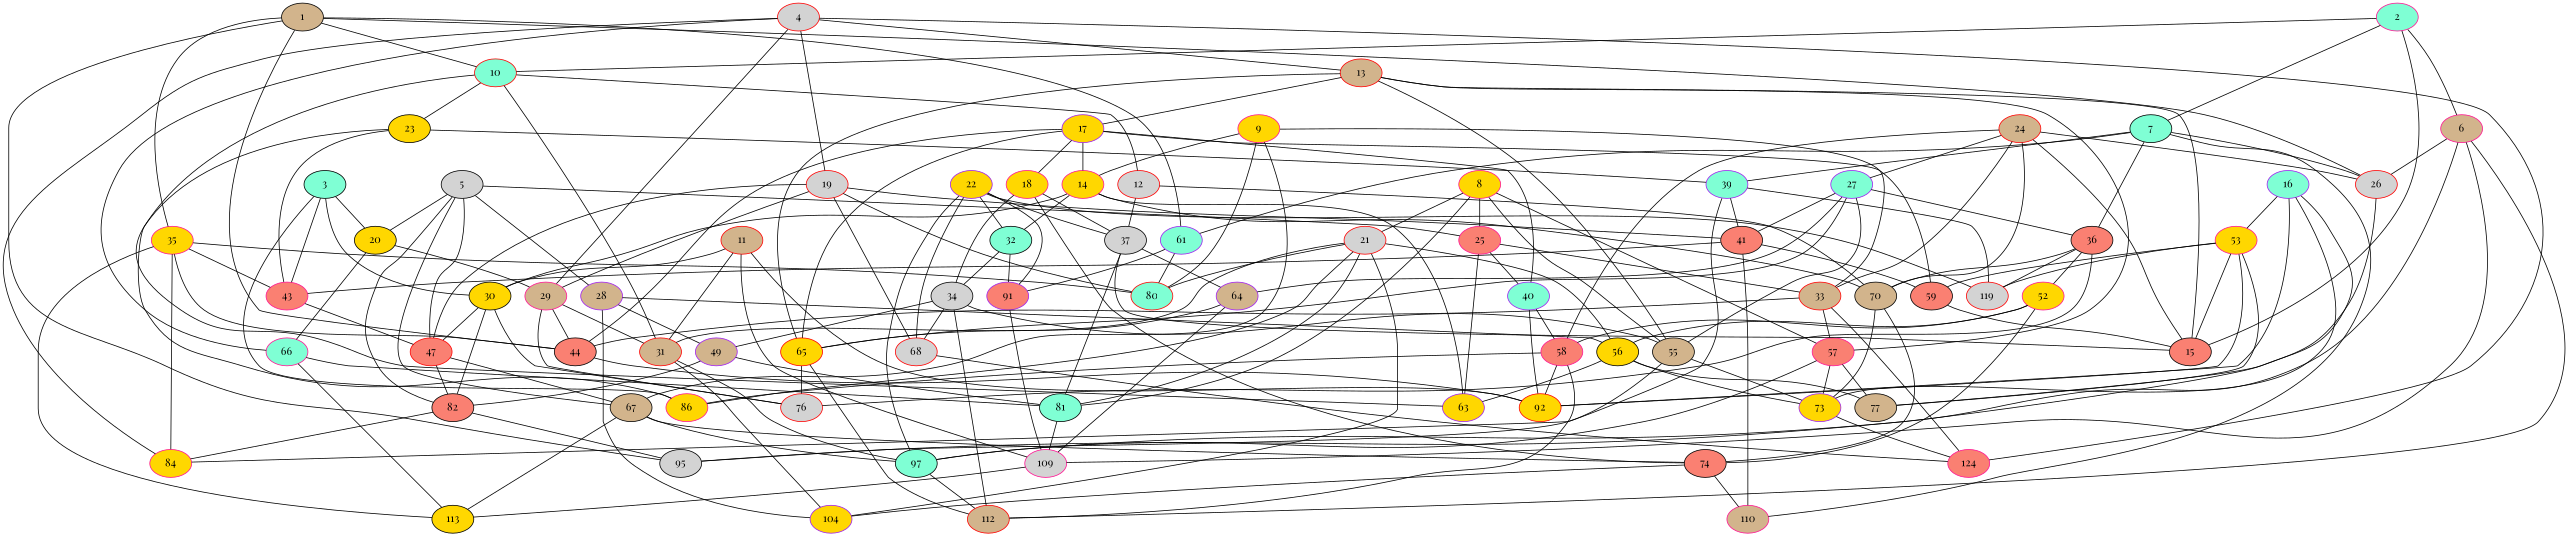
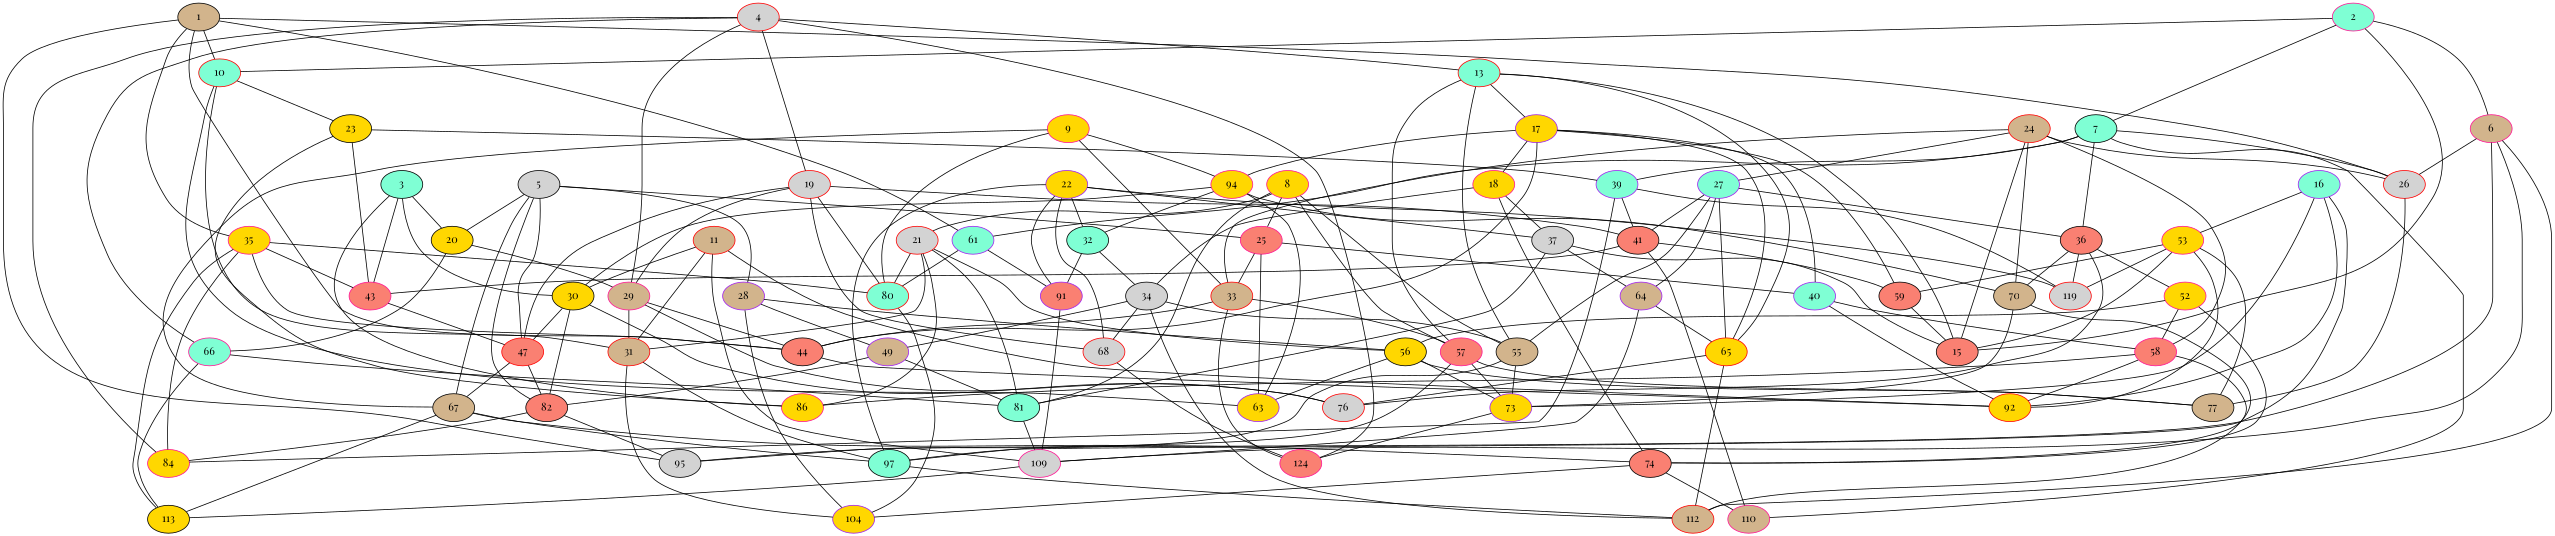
node "13": fillcolor tan -> aquamarine
node "14": label "14" -> "94"
node "12": removed
edge "21" -- "104": now "80" -- "104"
